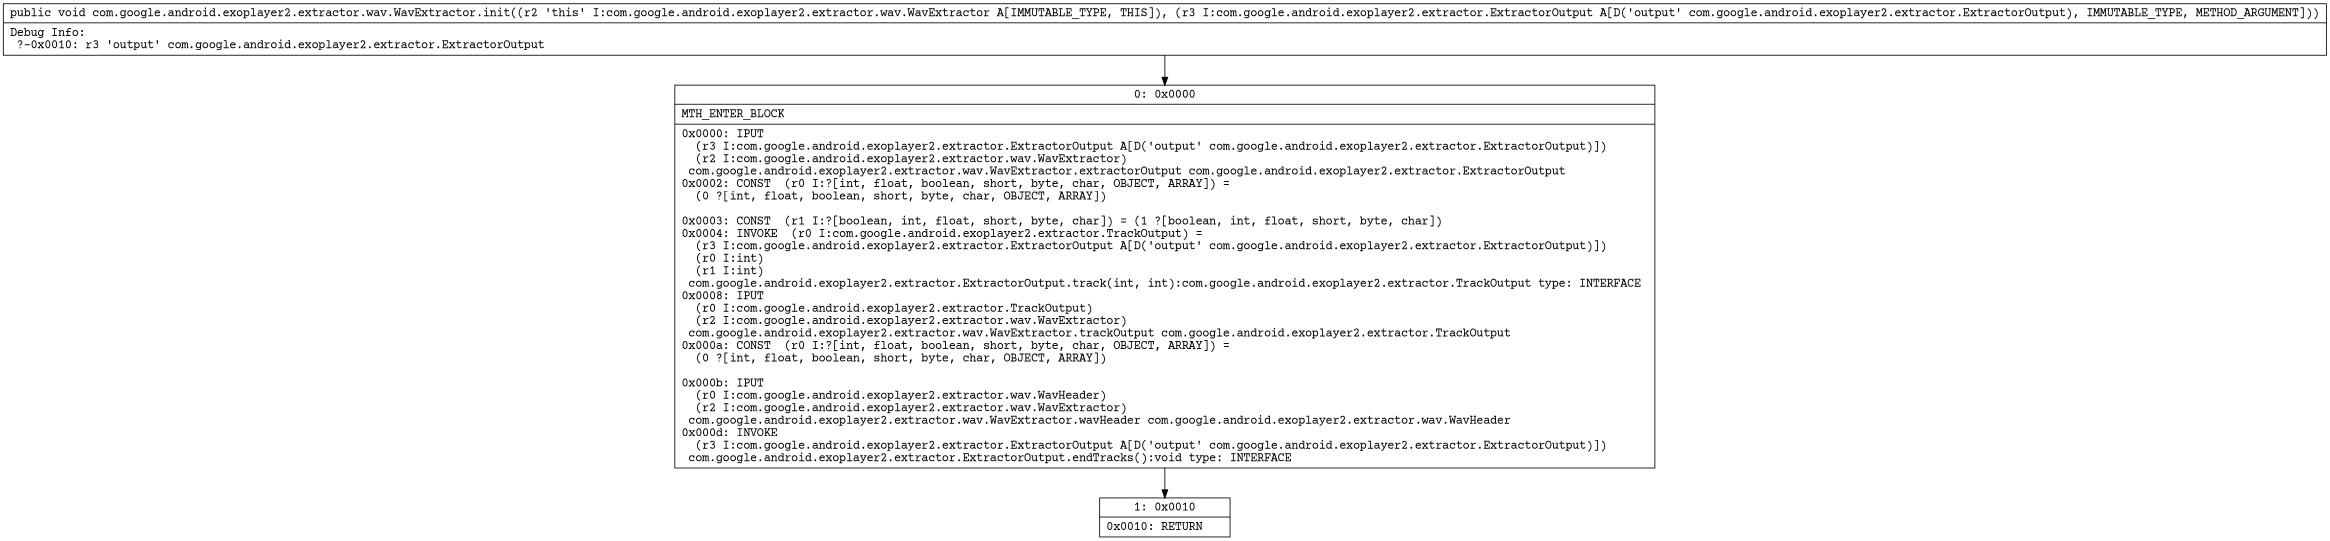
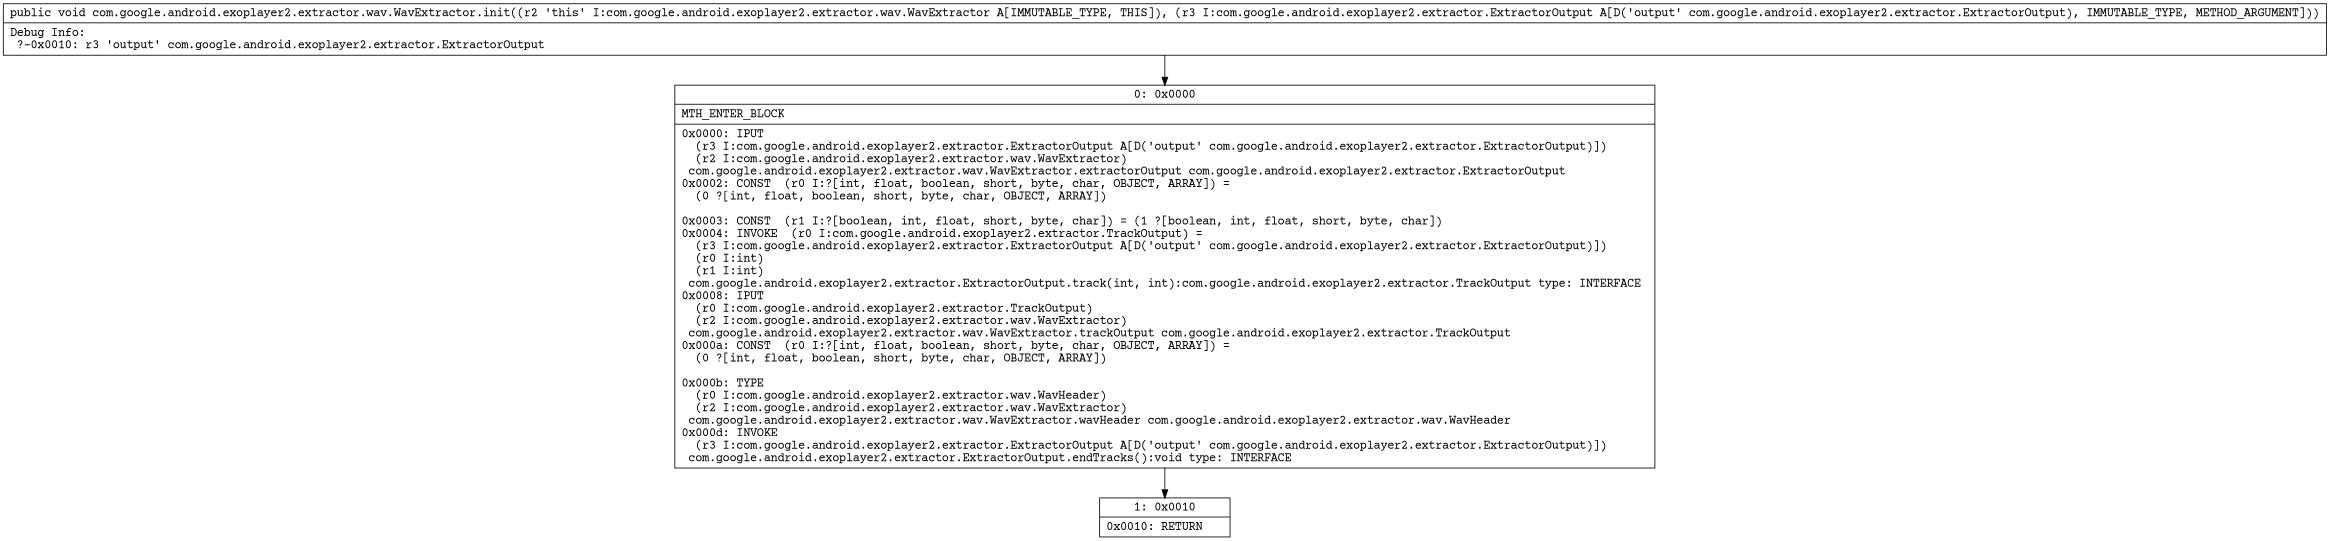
node "0: 0x0000": text "0x000b: IPUT" -> "0x000b: TYPE"
